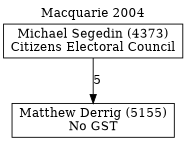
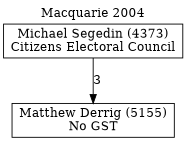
edge "Michael Segedin (4373) Citizens Electoral Council" -> "Matthew Derrig (5155) No GST": label "5" -> "3"
